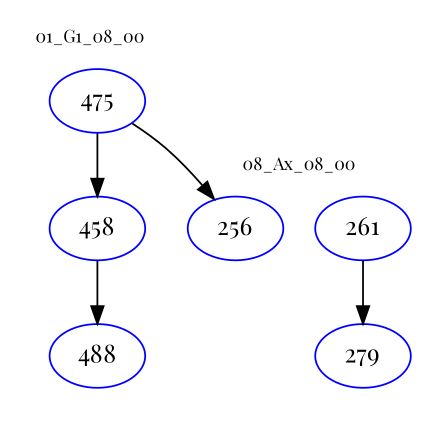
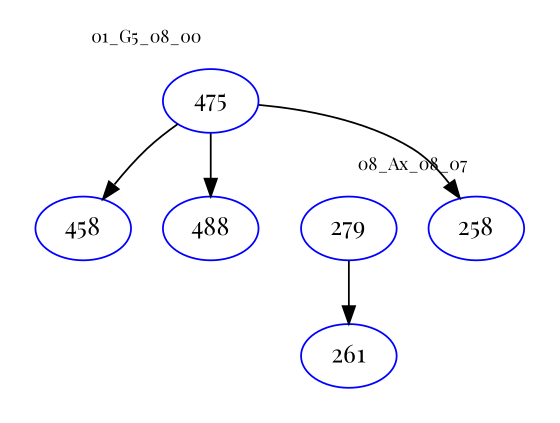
cluster "01_G1_08_00": label "01_G1_08_00" -> "01_G5_08_00"
cluster "08_Ax_08_00": label "08_Ax_08_00" -> "08_Ax_08_07"
node "256": label "256" -> "258"
edge "458" -> "488": now "475" -> "488"
edge "261" -> "279": reversed
